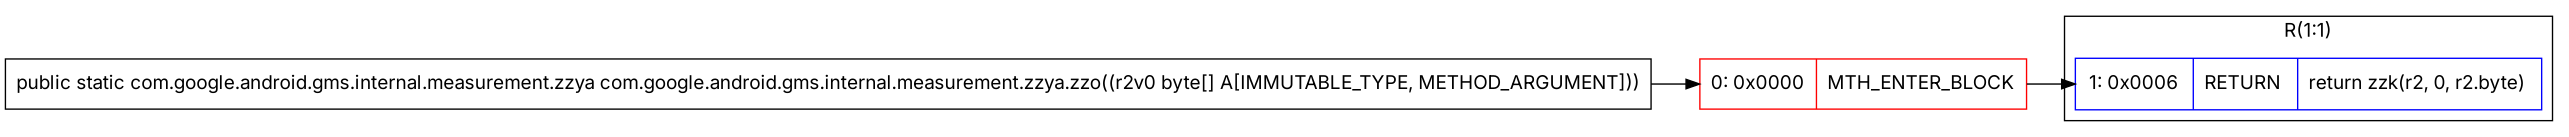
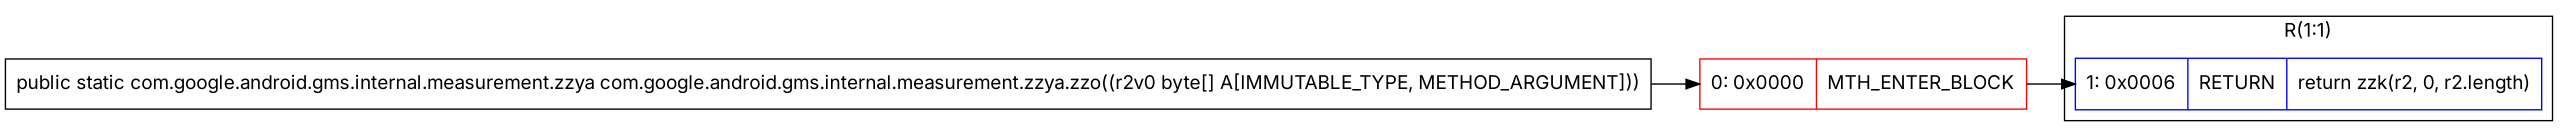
node "1: 0x0006": text "return zzk(r2, 0, r2.byte)" -> "return zzk(r2, 0, r2.length)"
